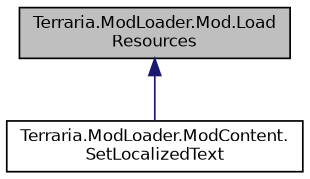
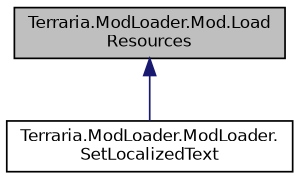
node "Terraria.ModLoader.ModContent. SetLocalizedText": label "Terraria.ModLoader.ModContent. SetLocalizedText" -> "Terraria.ModLoader.ModLoader. SetLocalizedText"
